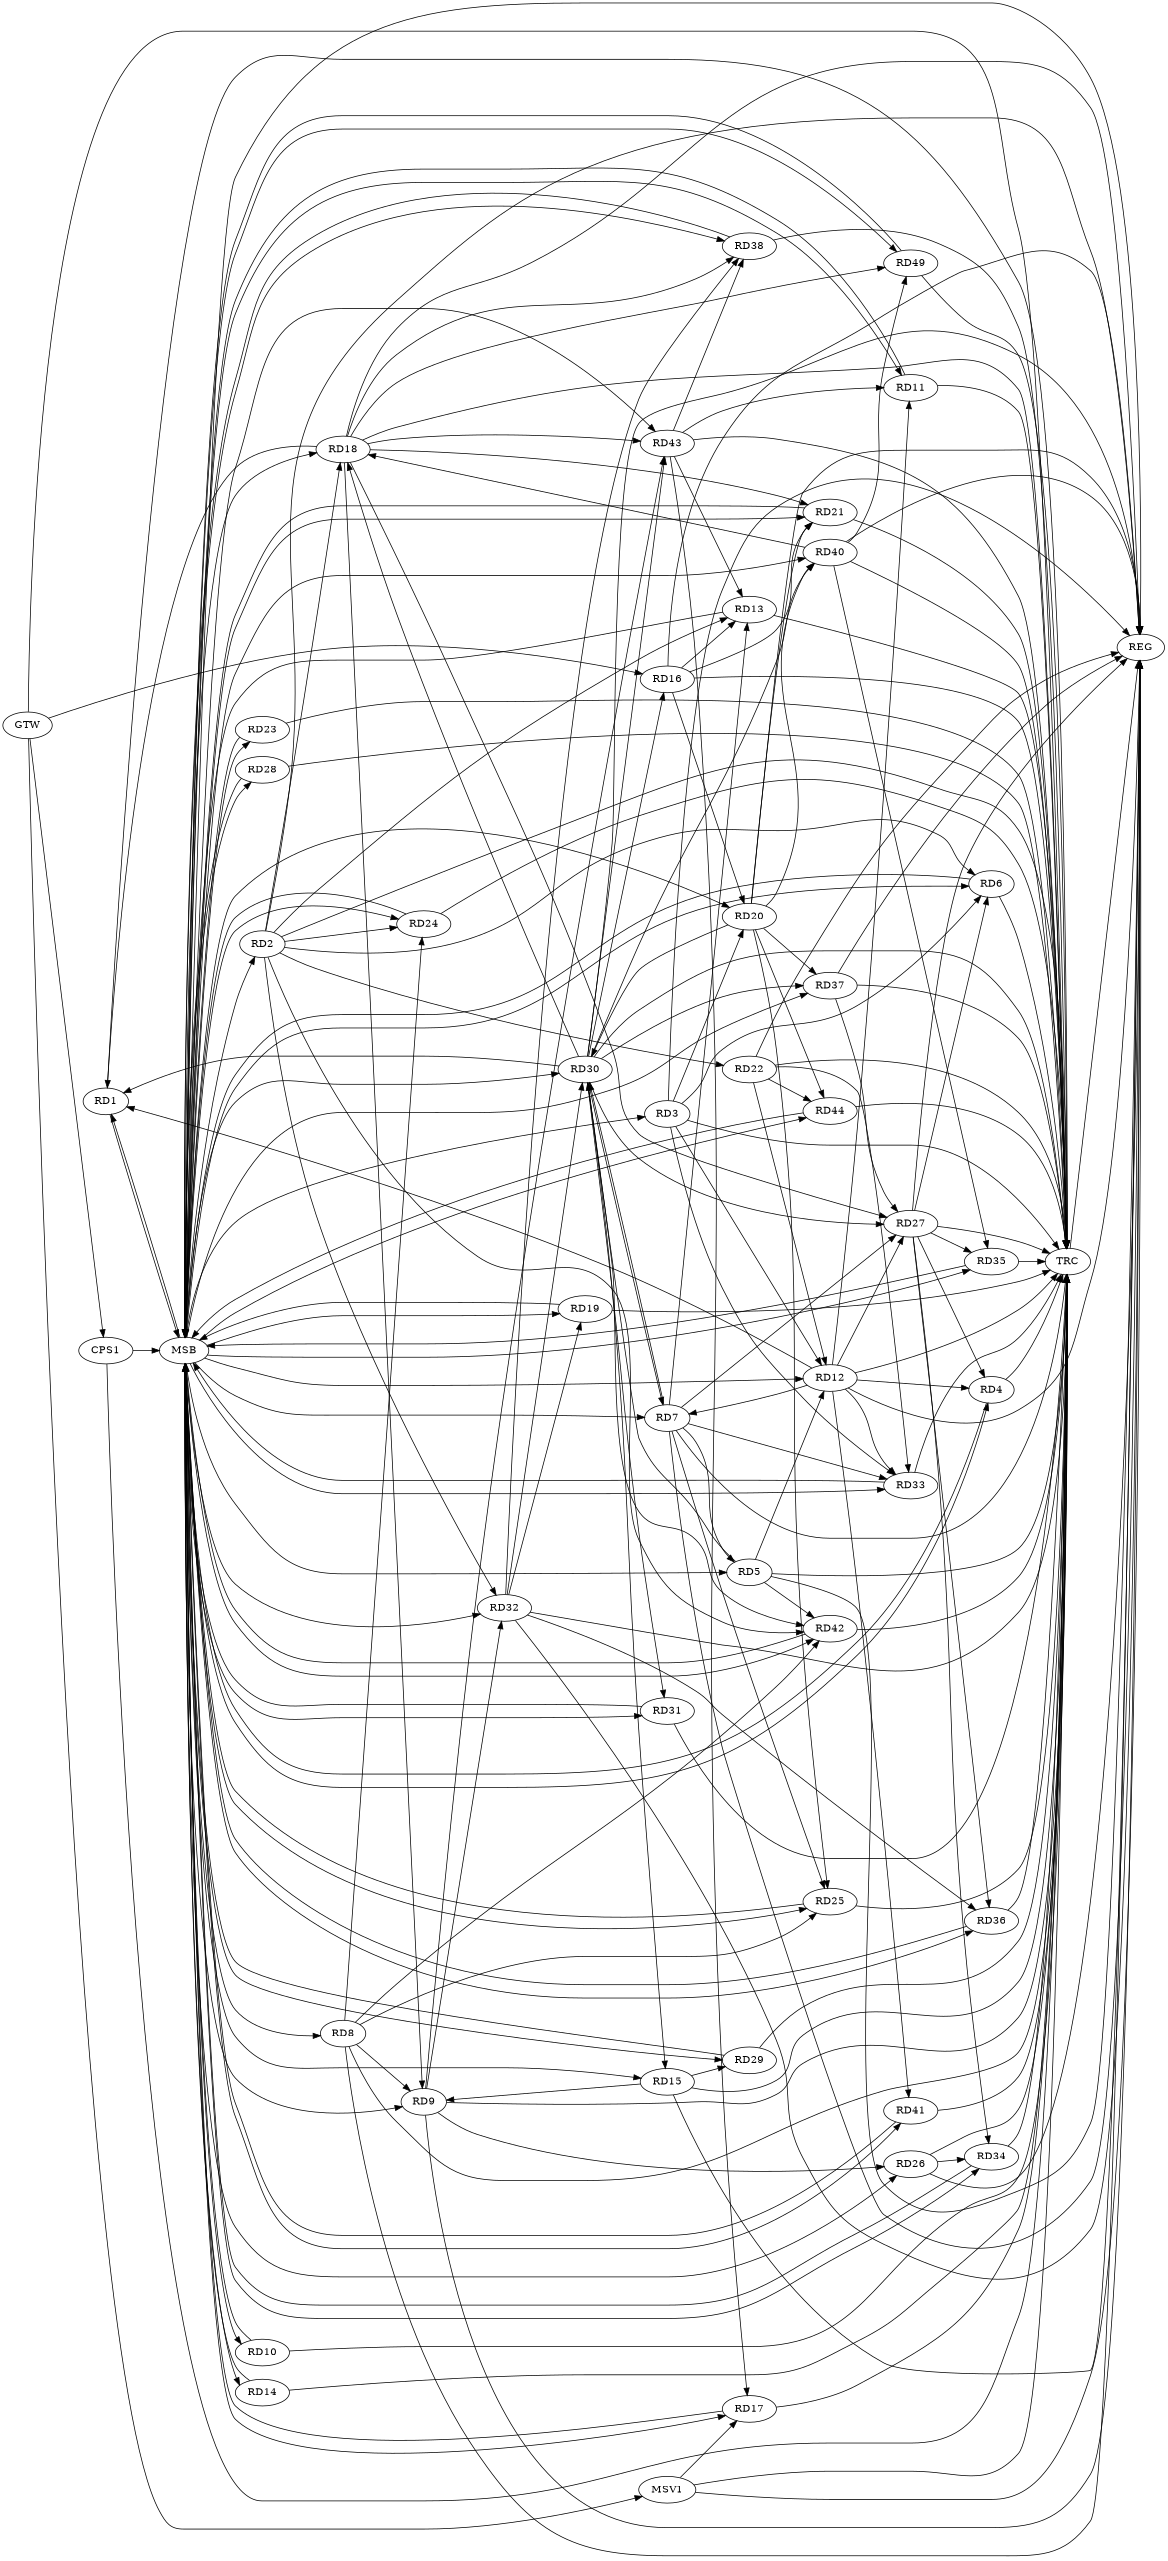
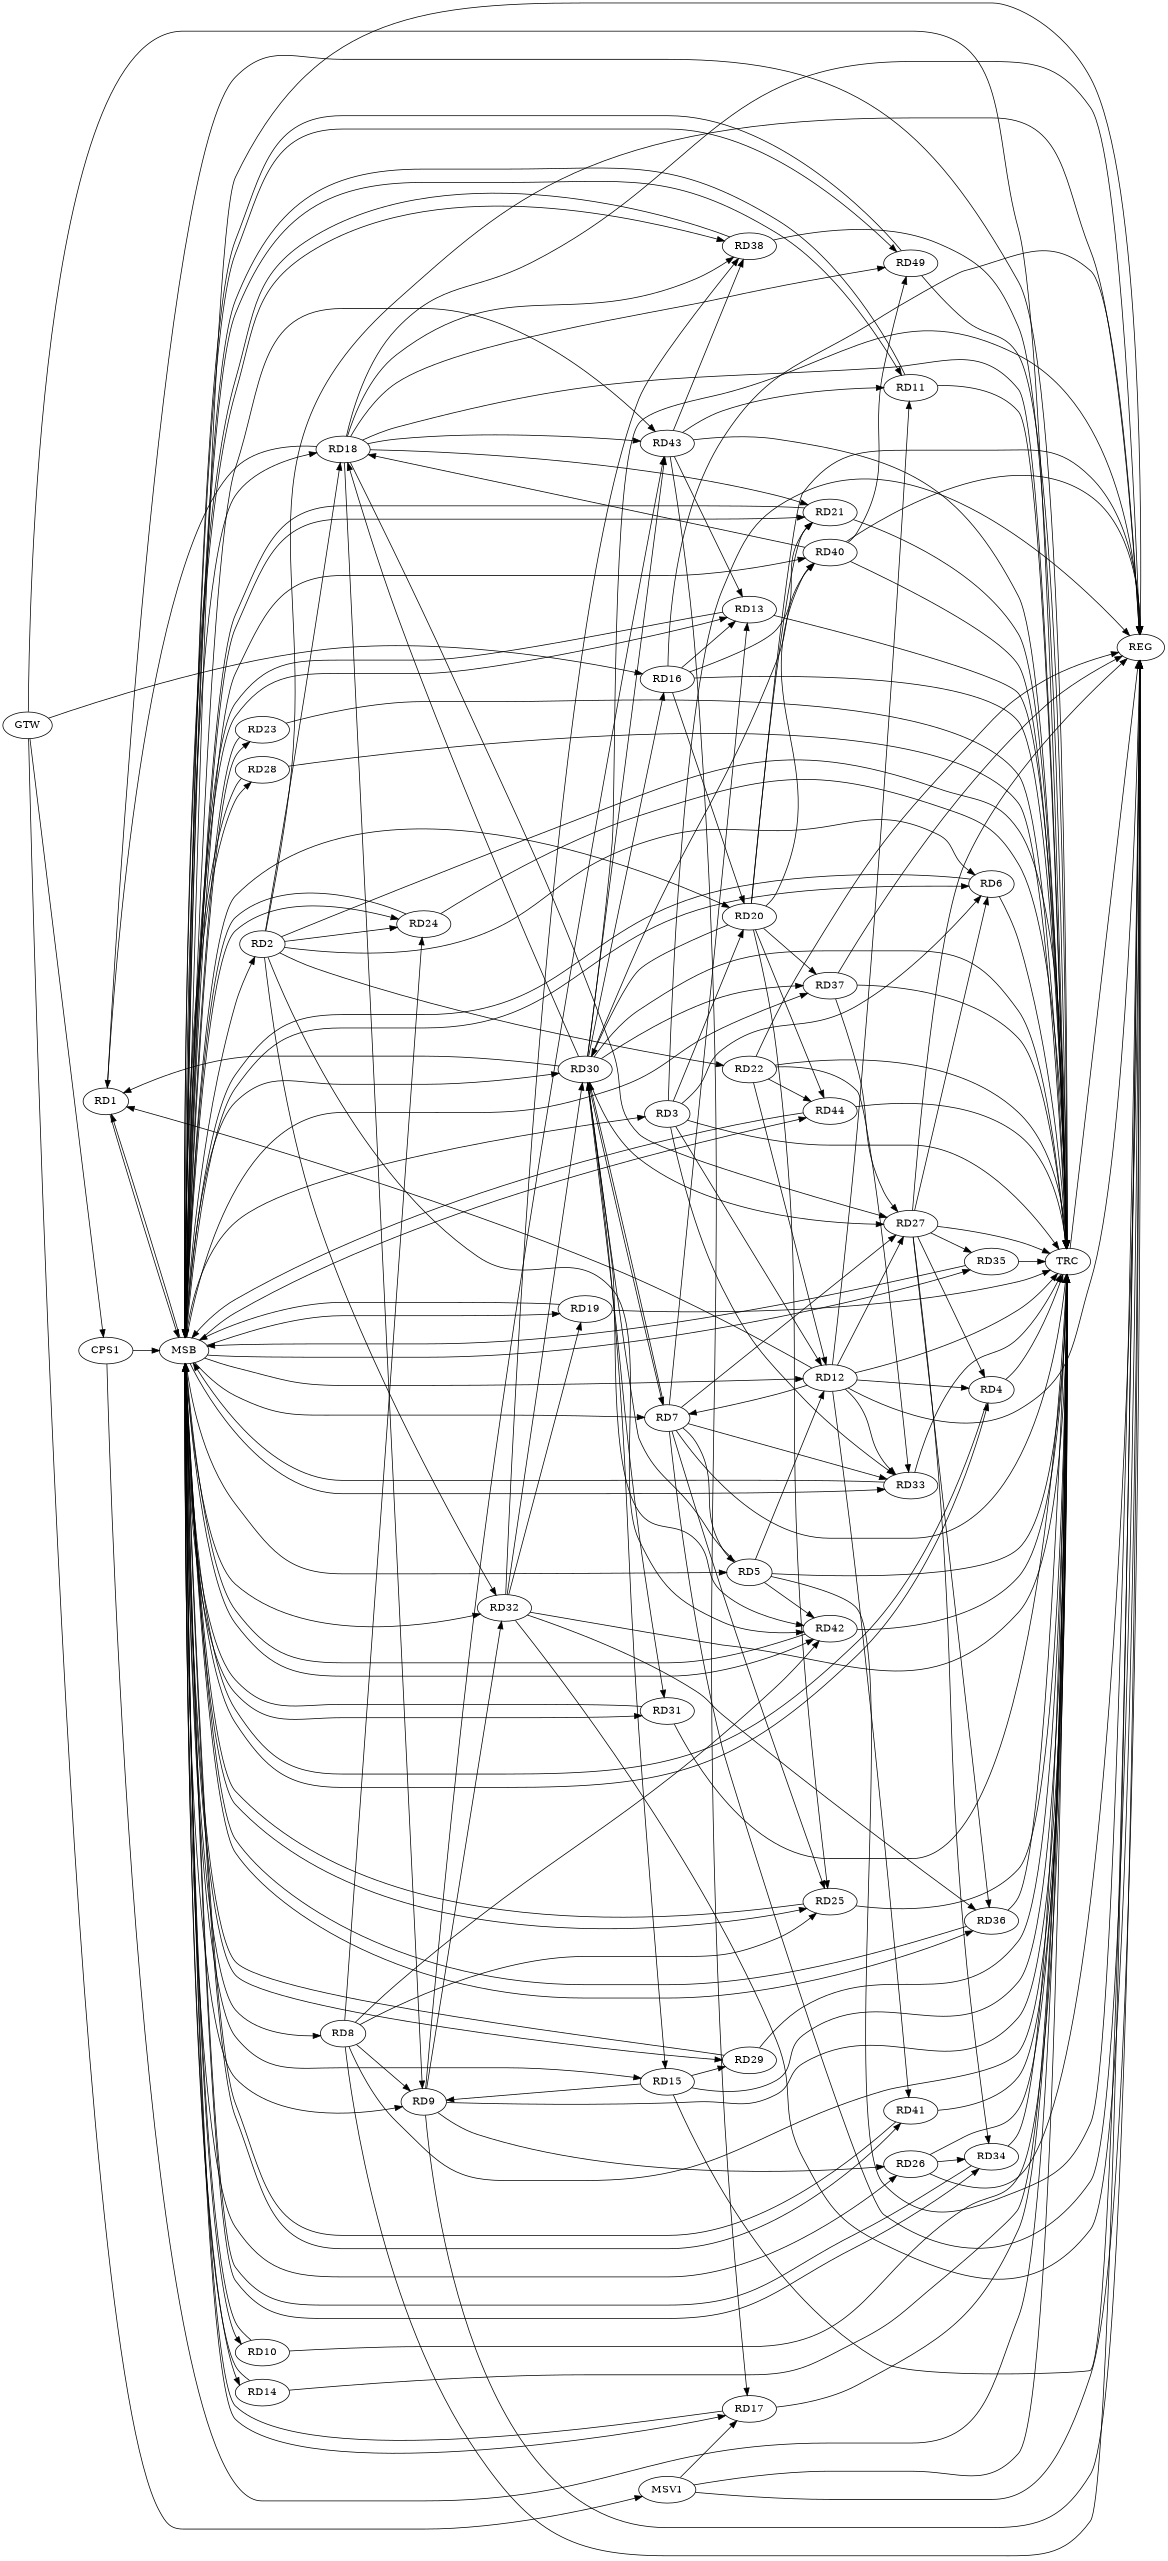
edge "RD2" -> "RD13": now "MSB" -> "RD13"
edge "RD40" -> "RD35": removed
